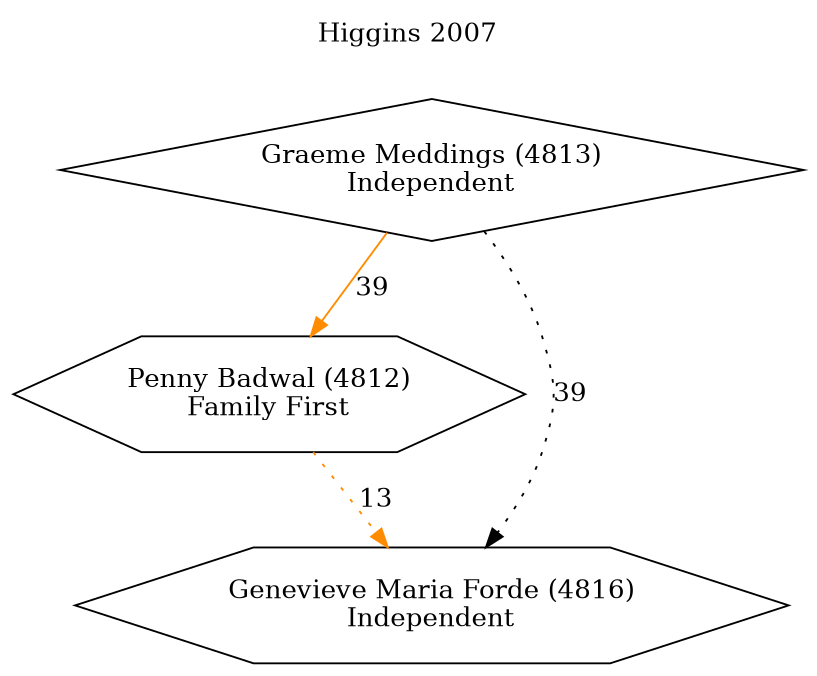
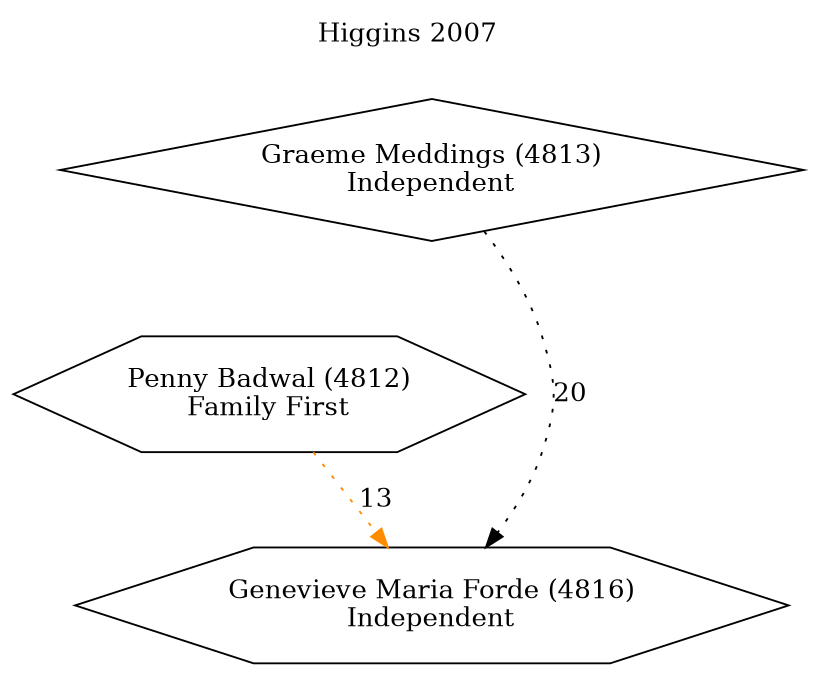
edge "Graeme Meddings (4813) Independent" -> "Penny Badwal (4812) Family First": removed, label "39"
edge "Graeme Meddings (4813) Independent" -> "Genevieve Maria Forde (4816) Independent": label "39" -> "20"
